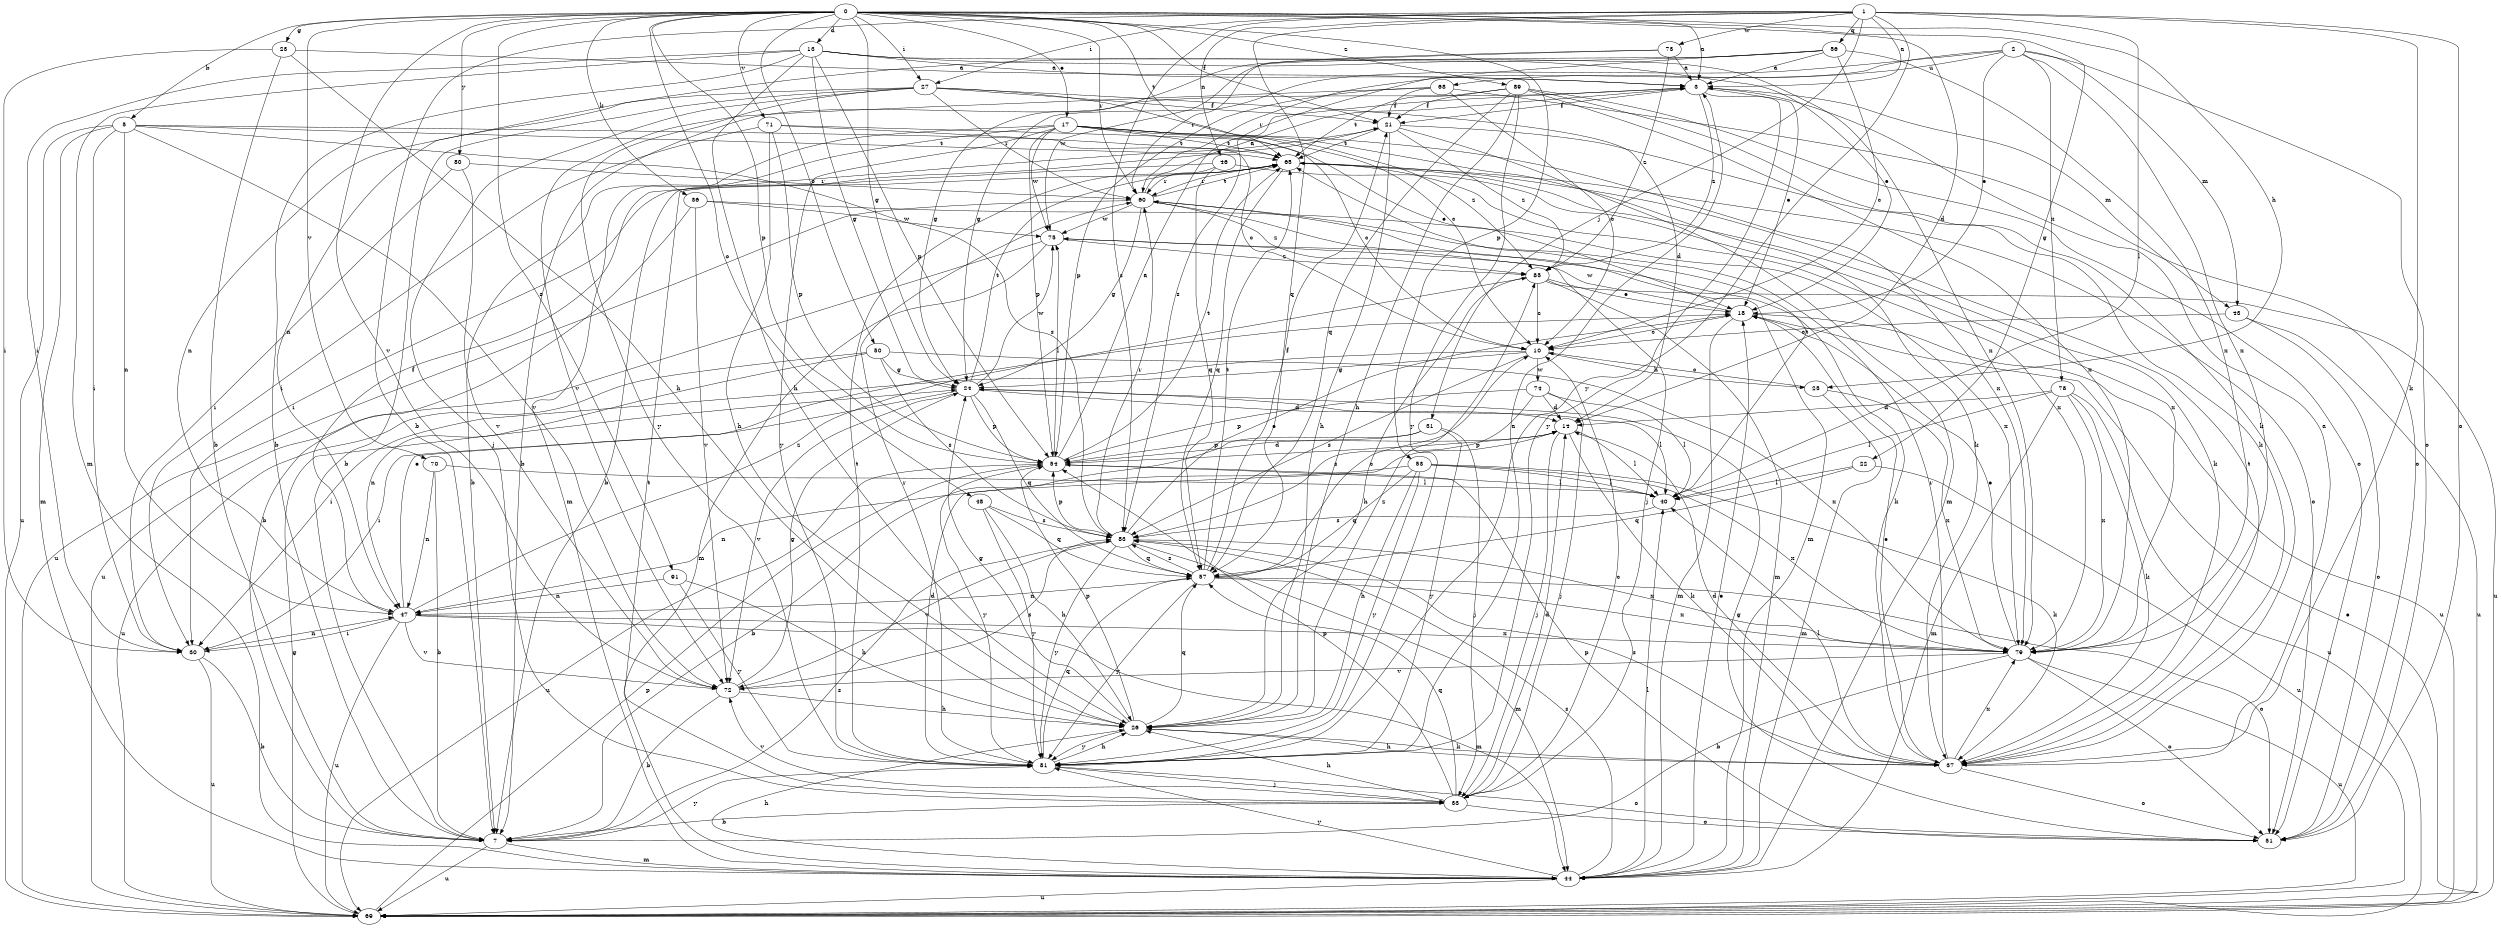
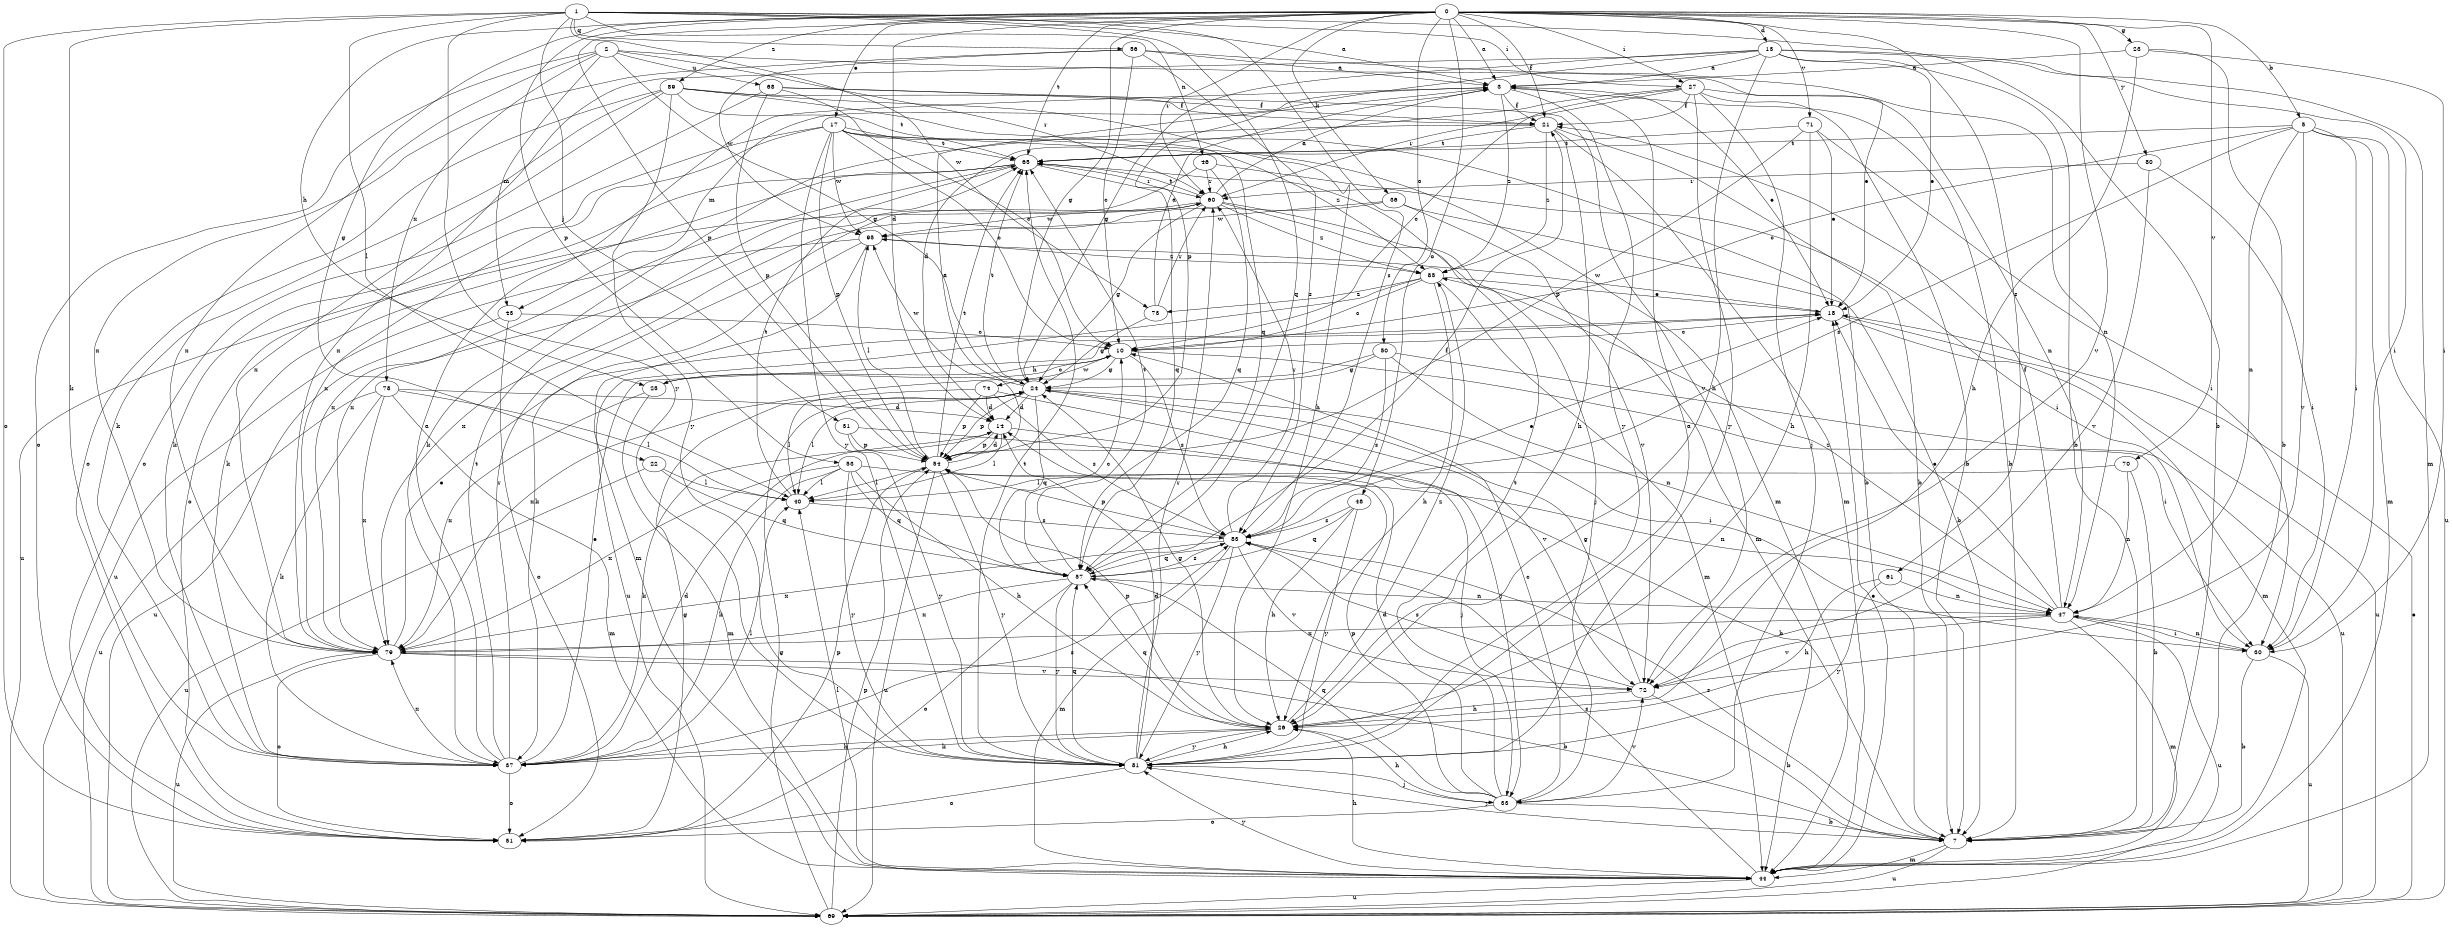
edge "73" -> "85": reversed
node "75": label "75" -> "95"
node "91": label "91" -> "61"
edge "31" -> "33": removed, label "j"
